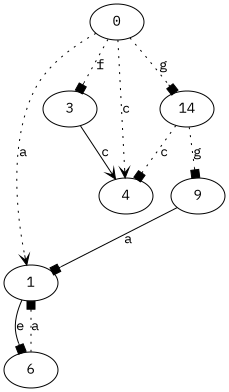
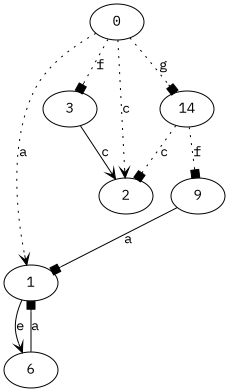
edge "14" -> "9": label "g" -> "f"
node "4": label "4" -> "2"
edge "1" -> "6": arrowhead box -> vee
edge "6" -> "1": style dotted -> solid
